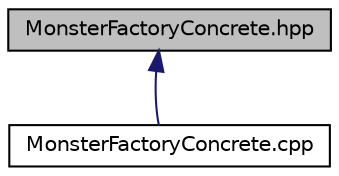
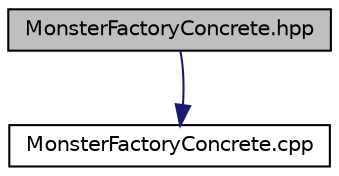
edge "MonsterFactoryConcrete.cpp" -> "MonsterFactoryConcrete.hpp": reversed
